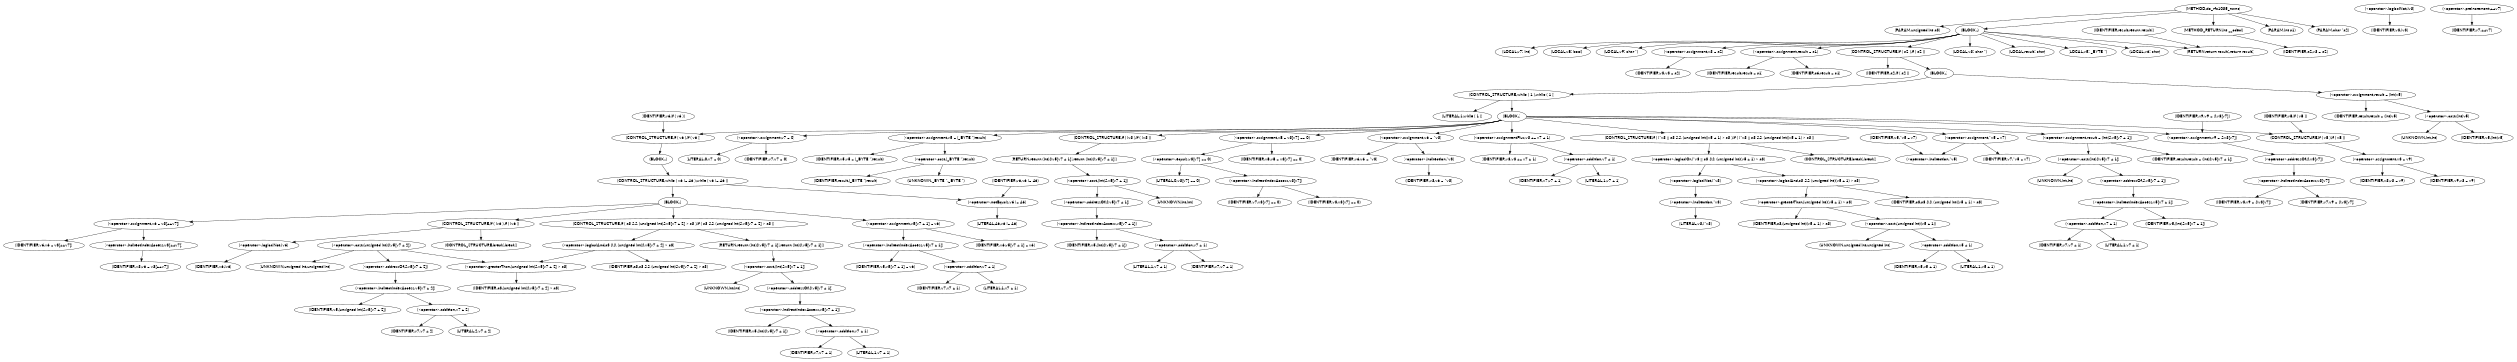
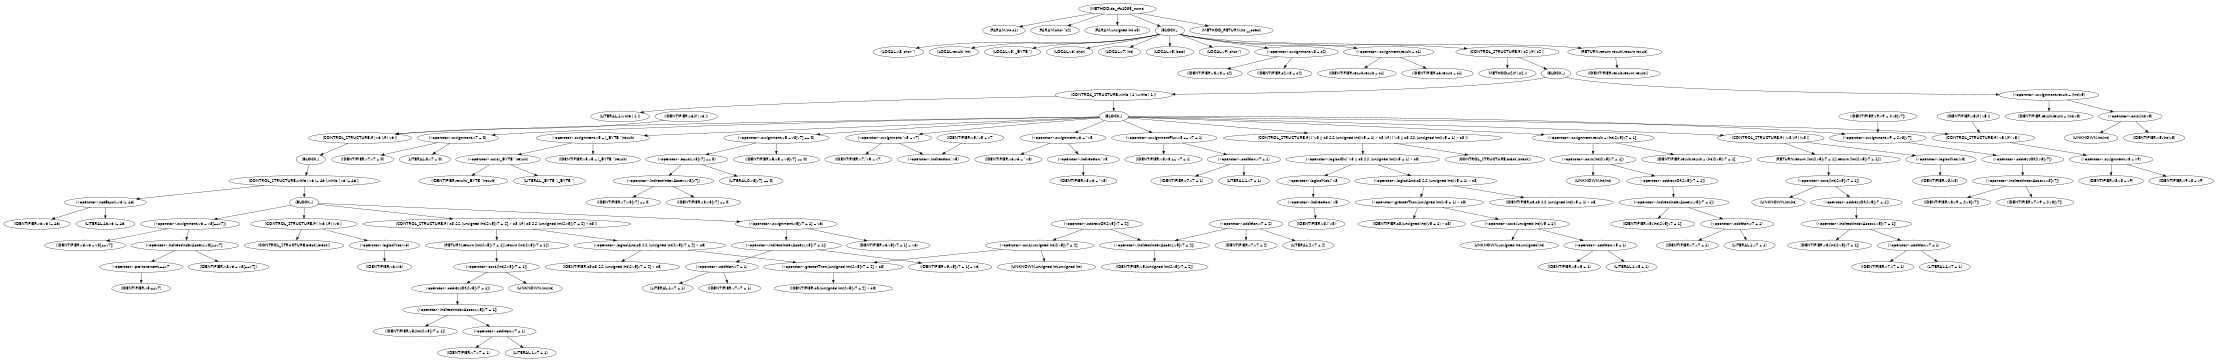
node "(IDENTIFIER,v7,++v7)": label "(IDENTIFIER,v7,++v7)" -> "(IDENTIFIER,v5,++v7)"
edge "(IDENTIFIER,result,return result;)" -> "(RETURN,return result;,return result;)": reversed
edge "(METHOD_RETURN,int __cdecl)" -> "(IDENTIFIER,a2,v3 = a2)": now "(<operator>.assignment,v3 = a2)" -> "(IDENTIFIER,a2,v3 = a2)"
node "(LOCAL,result: char)": label "(LOCAL,result: char)" -> "(LOCAL,result: int)"
node "(IDENTIFIER,a2,if ( a2 ))": label "(IDENTIFIER,a2,if ( a2 ))" -> "(METHOD,a2,if ( a2 ))"
edge "(CONTROL_STRUCTURE,if ( !v3 ),if ( !v3 ))" -> "(<operator>.logicalNot,!v3)": added
node "(UNKNOWN,_BYTE *,_BYTE *)": label "(UNKNOWN,_BYTE *,_BYTE *)" -> "(LITERAL,_BYTE *,_BYTE *)"
edge "(IDENTIFIER,v6,v6 != 46)" -> "(<operator>.notEquals,v6 != 46)": reversed
node "(LITERAL,v3,!*v3)": label "(LITERAL,v3,!*v3)" -> "(IDENTIFIER,v3,!*v3)"
edge "(<operator>.cast,(unsigned int)&v5[v7 + 2])" -> "(<operator>.addressOf,&v5[v7 + 2])": reversed
edge "(<operator>.indirectIndexAccess,v3[++v7])" -> "(<operator>.preIncrement,++v7)": added
edge "(<operator>.indirectIndexAccess,v5[v7 + 2])" -> "(<operator>.addition,v7 + 2)": reversed
